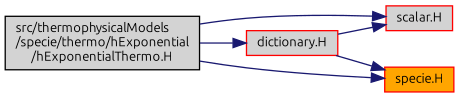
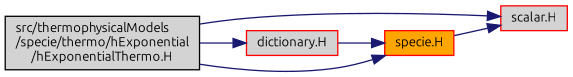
edge "dictionary.H" -> "scalar.H": now "specie.H" -> "scalar.H"
